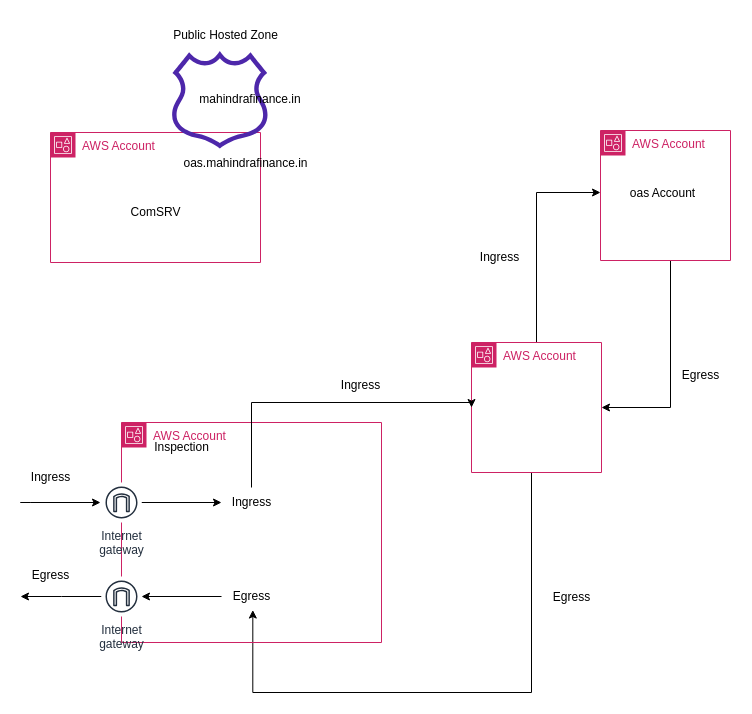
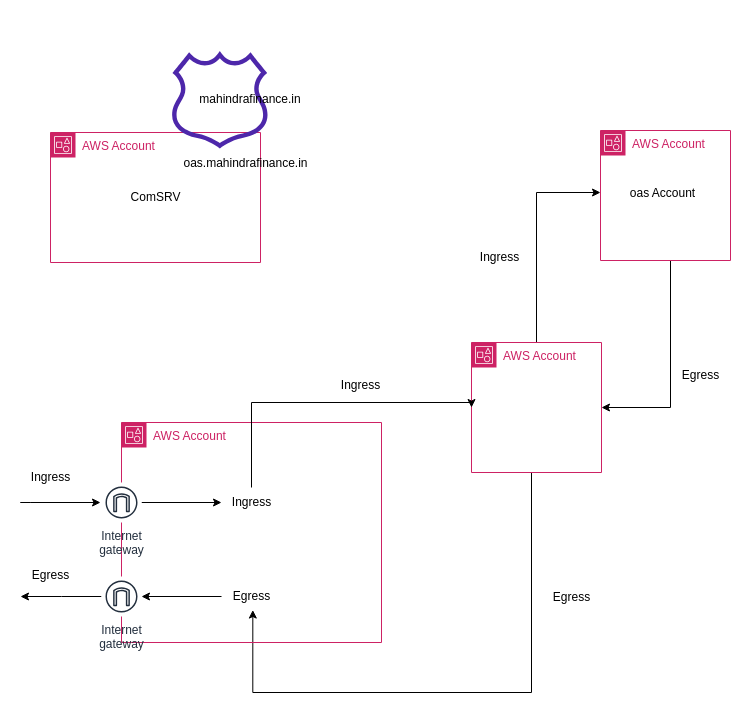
node "Public Hosted Zone": removed
node "ComSRV": moved (156, 213) -> (156, 198)
node "Inspection": removed
